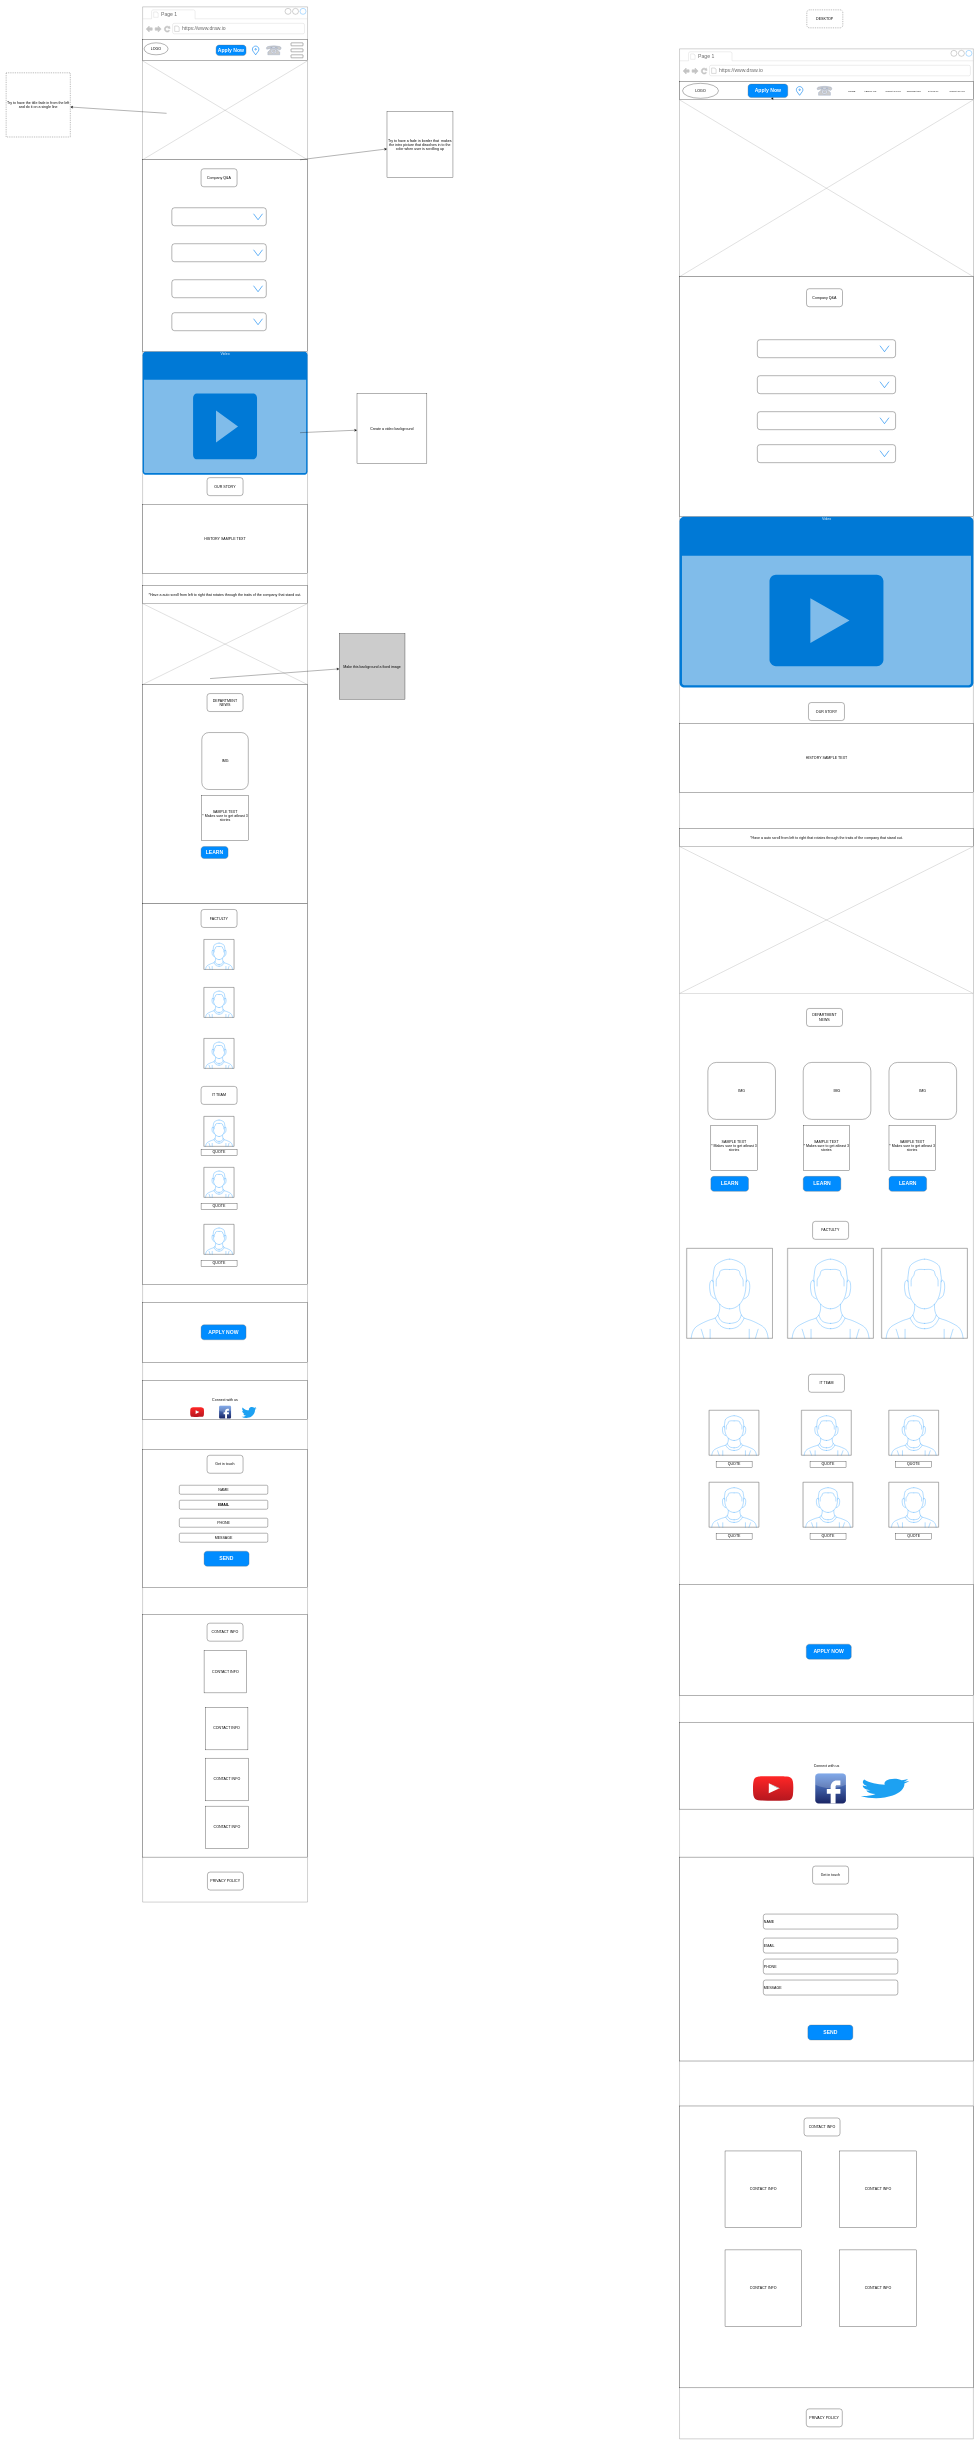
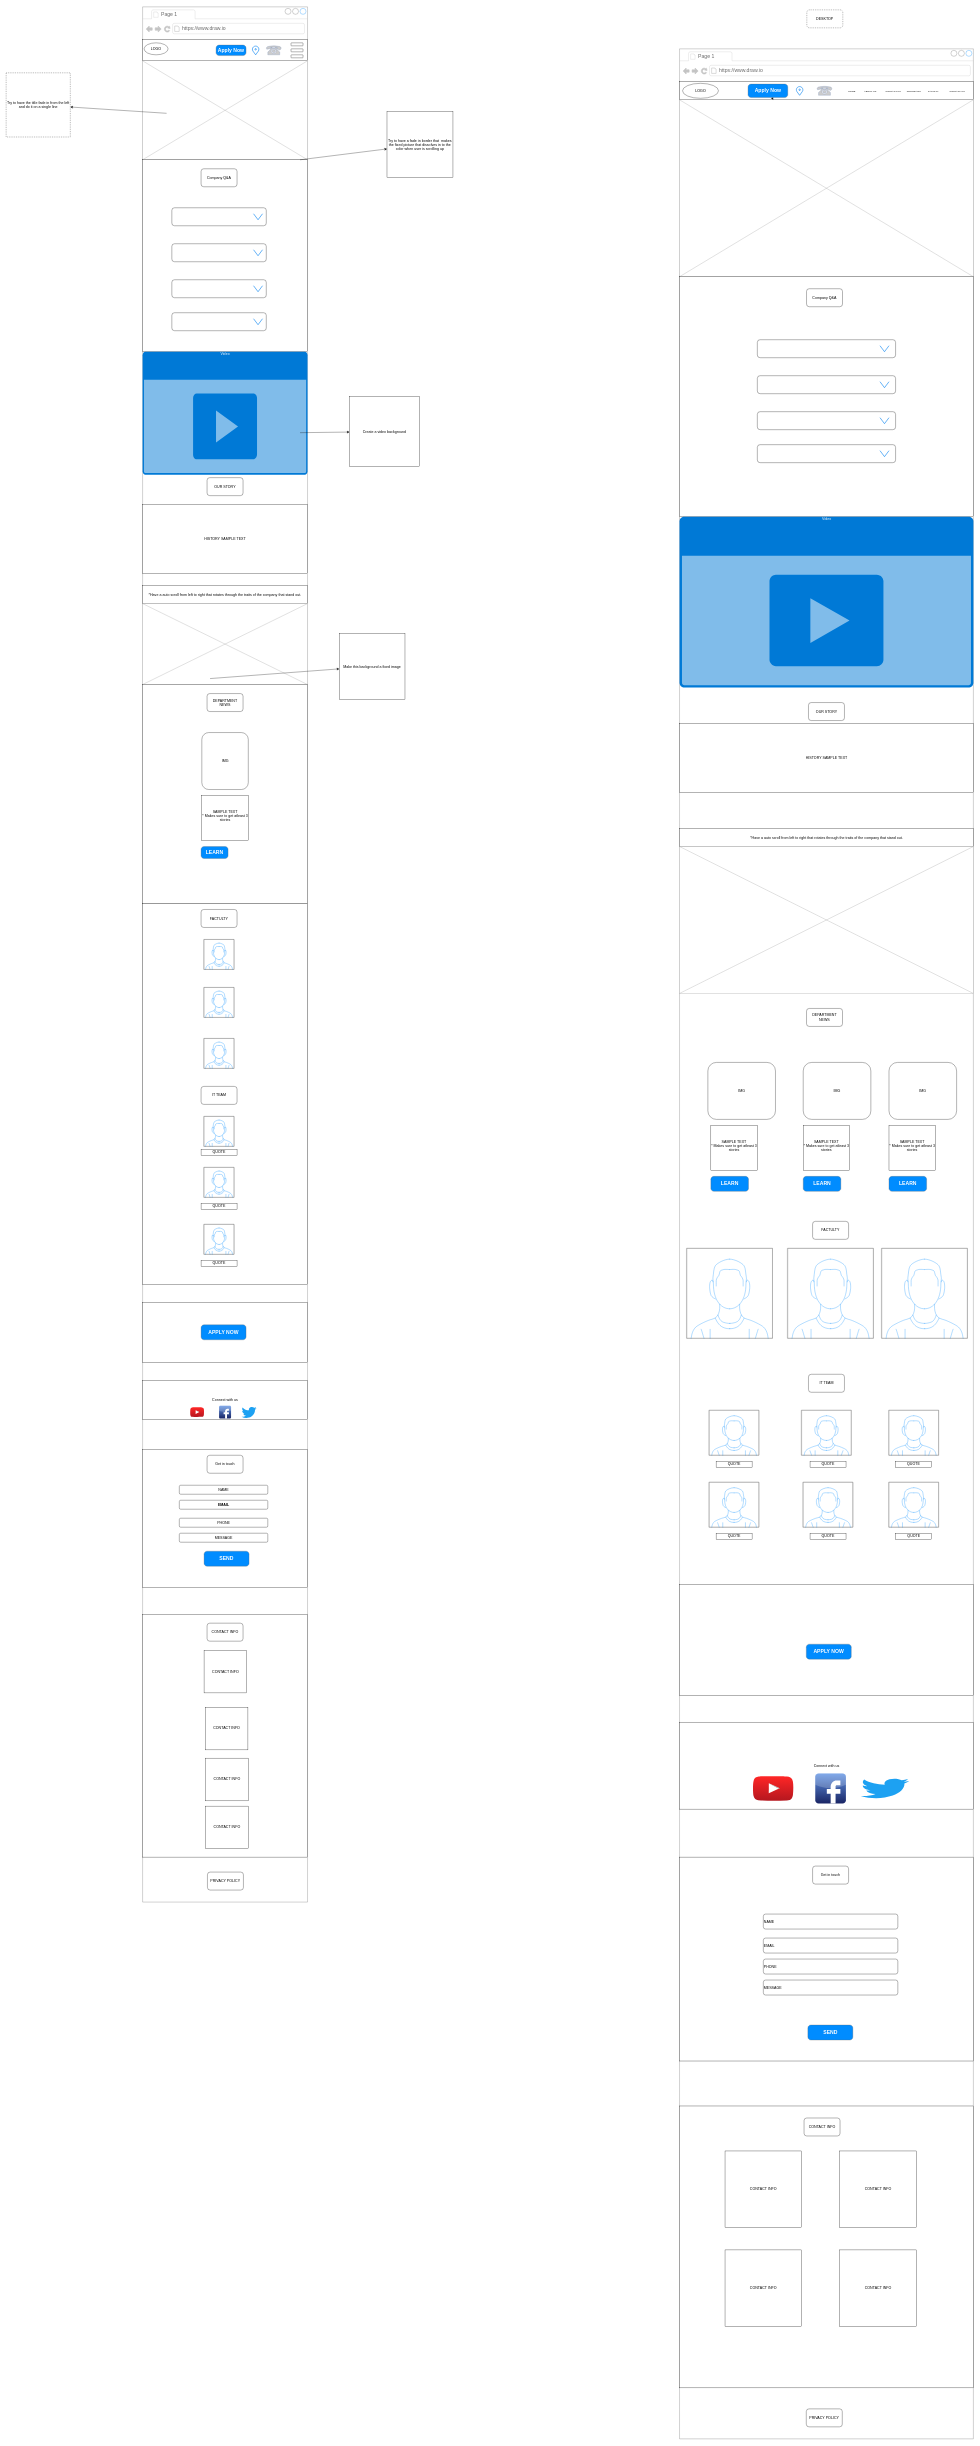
node "Try to have a fade in border that makes the intro picture that dissolves in to the color when user is scrolling up": label "Try to have a fade in border that makes the intro picture that dissolves in to the color when user is scrolling up" -> "Try to have a fade in border that makes the fixed picture that dissolves in to the color when user is scrolling up"
node "Create a video background": moved (392, 428) -> (385, 431)
node "Make this background a fixed image": fillcolor #cccccc -> #ffffff
